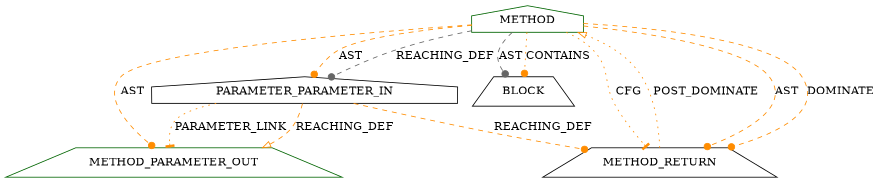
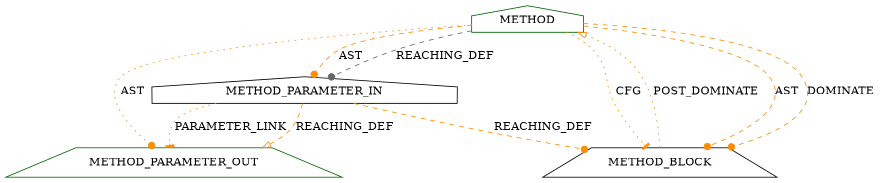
edge "METHOD" -> "METHOD_PARAMETER_OUT": style dashed -> dotted
node "PARAMETER_PARAMETER_IN": label "PARAMETER_PARAMETER_IN" -> "METHOD_PARAMETER_IN"
node "BLOCK": removed
node "METHOD_RETURN": label "METHOD_RETURN" -> "METHOD_BLOCK"
